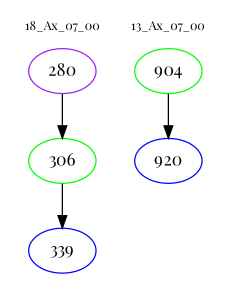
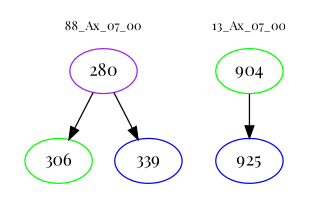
cluster "18_Ax_07_00": label "18_Ax_07_00" -> "88_Ax_07_00"
node "920": label "920" -> "925"
edge "306" -> "339": now "280" -> "339"
